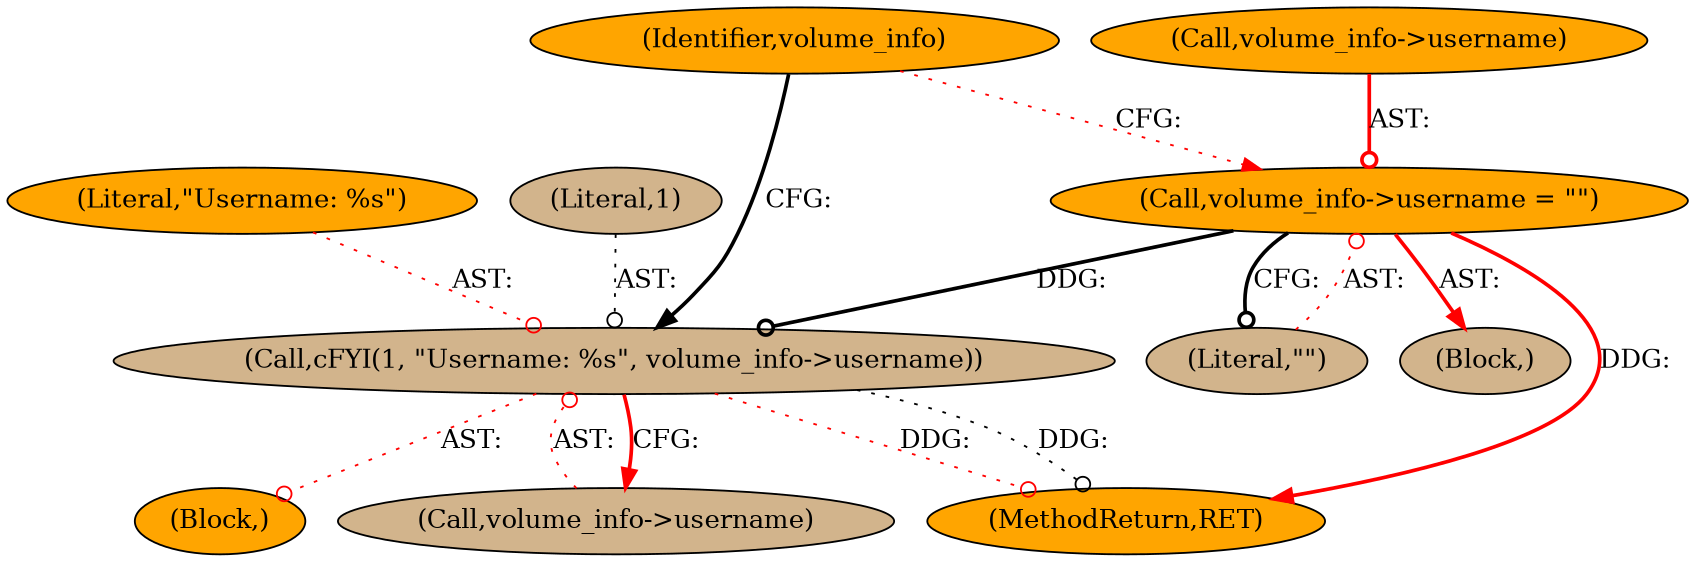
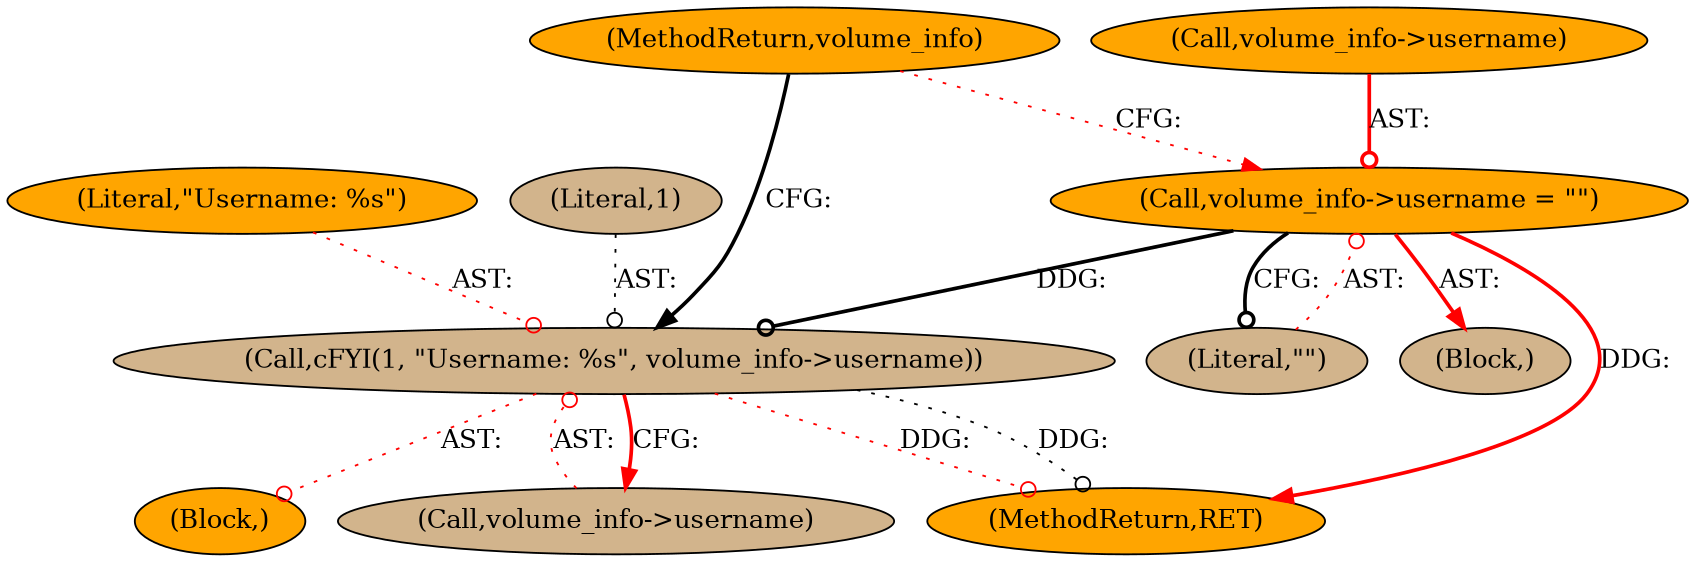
node "(Identifier,volume_info)": label "(Identifier,volume_info)" -> "(MethodReturn,volume_info)"
